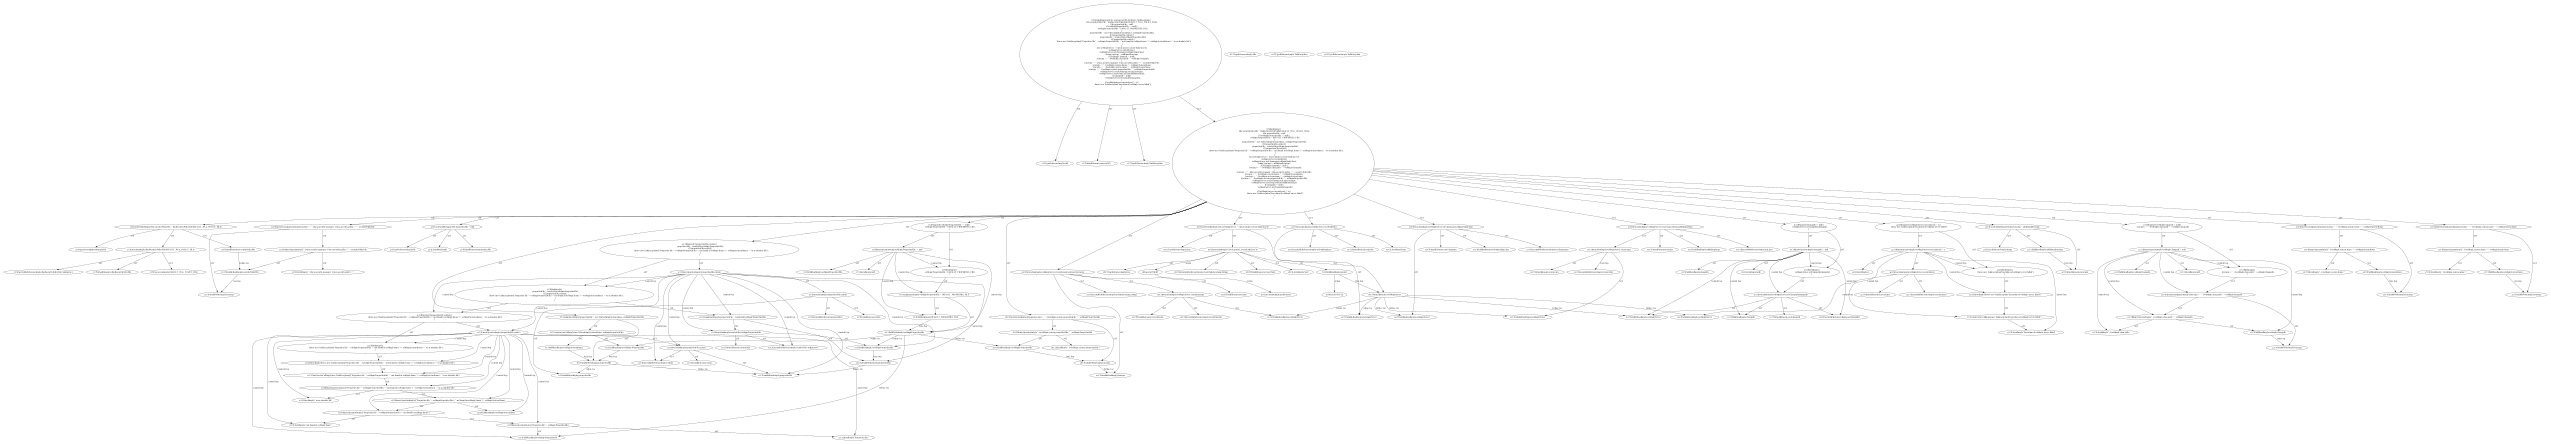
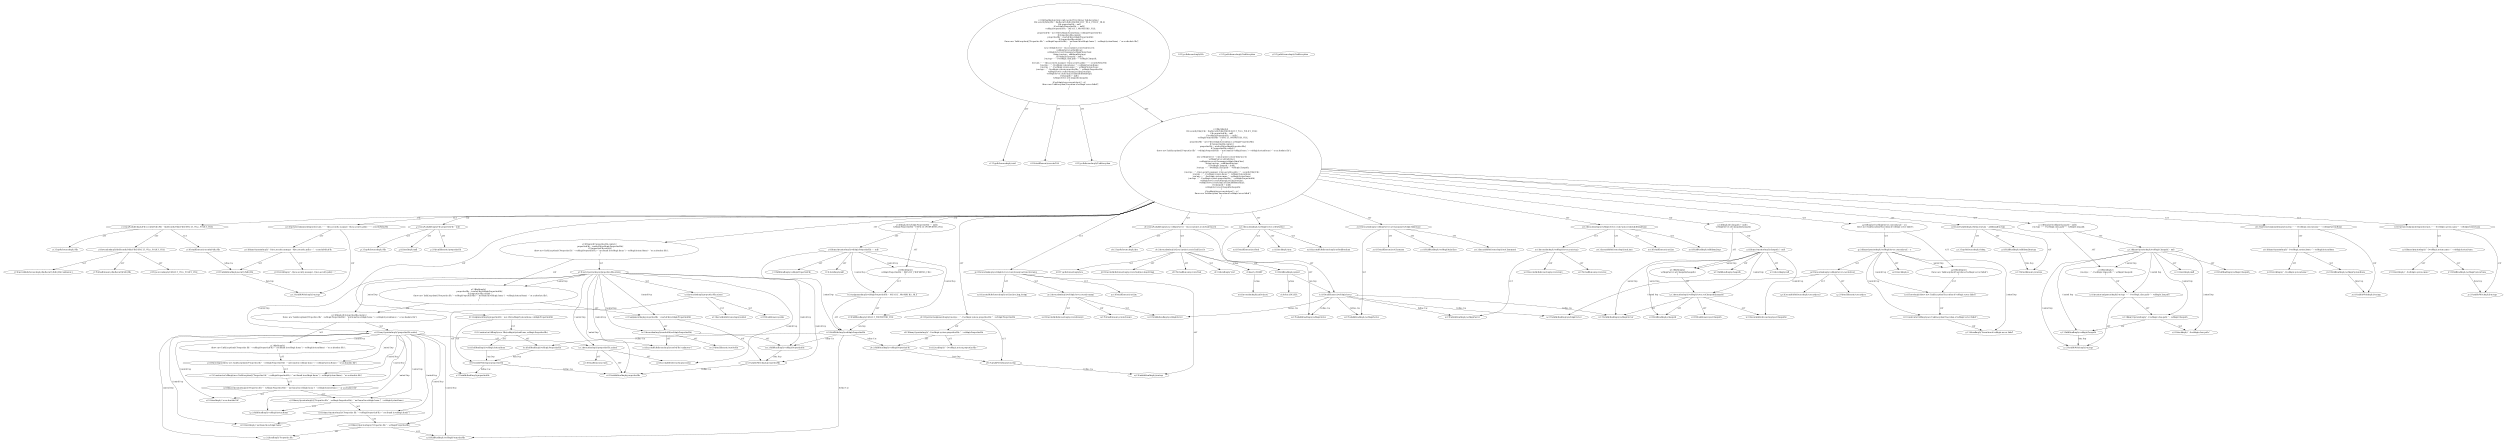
node "3:CtOperatorAssignmentImpl@File": label "3:CtOperatorAssignmentImpl@File" -> "3:CtTypeReferenceImpl@File"
edge "30:CtInvocationImpl@weblogicServer.createArg()" -> "30:CtExecutableReferenceImpl@createArg()": label "Data Dep" -> "AST"
edge "22:CtBinaryOperatorImpl@weblogicClasspath != null" -> "23:CtVariableWriteImpl@jvmArgs": added, label "Control Dep"
